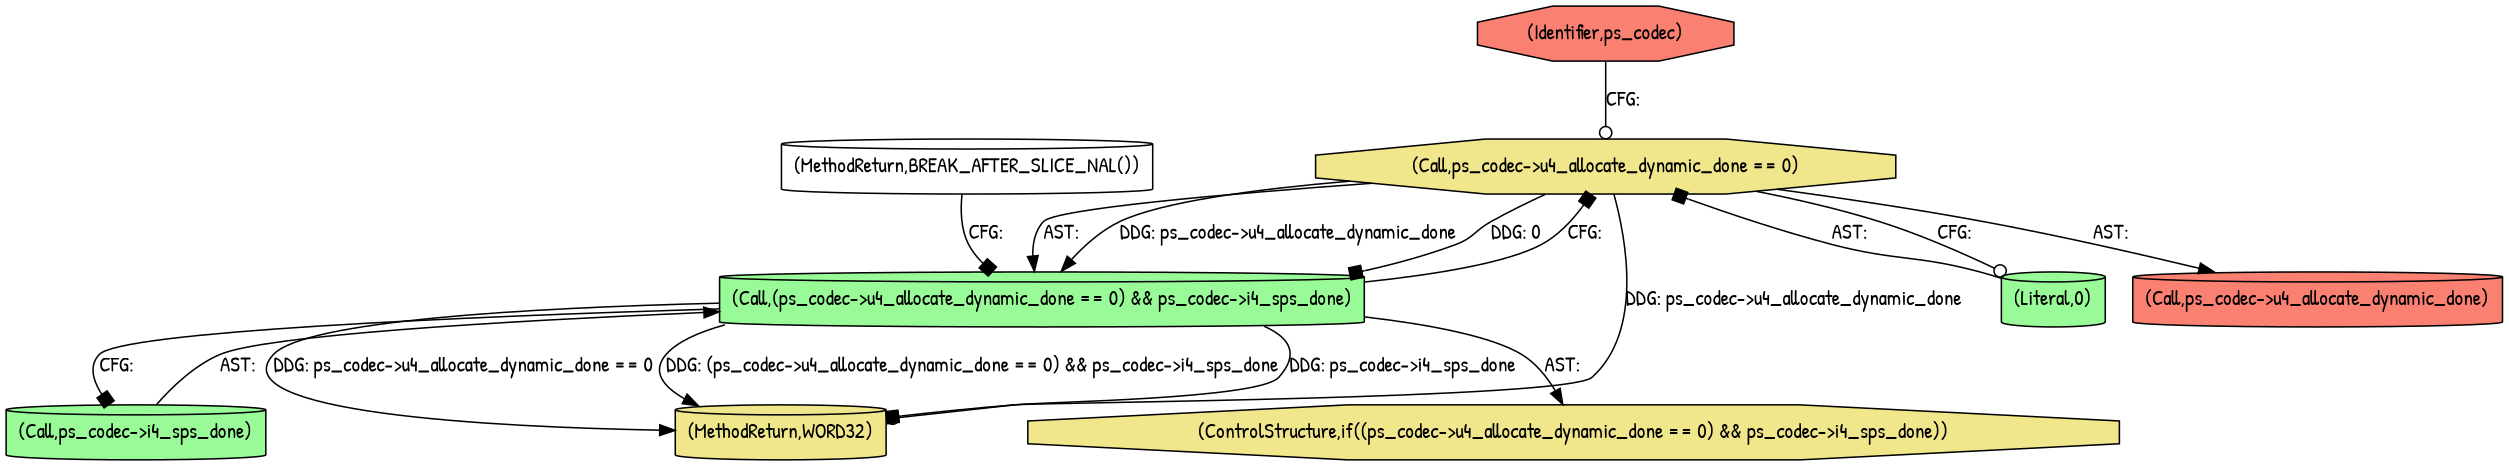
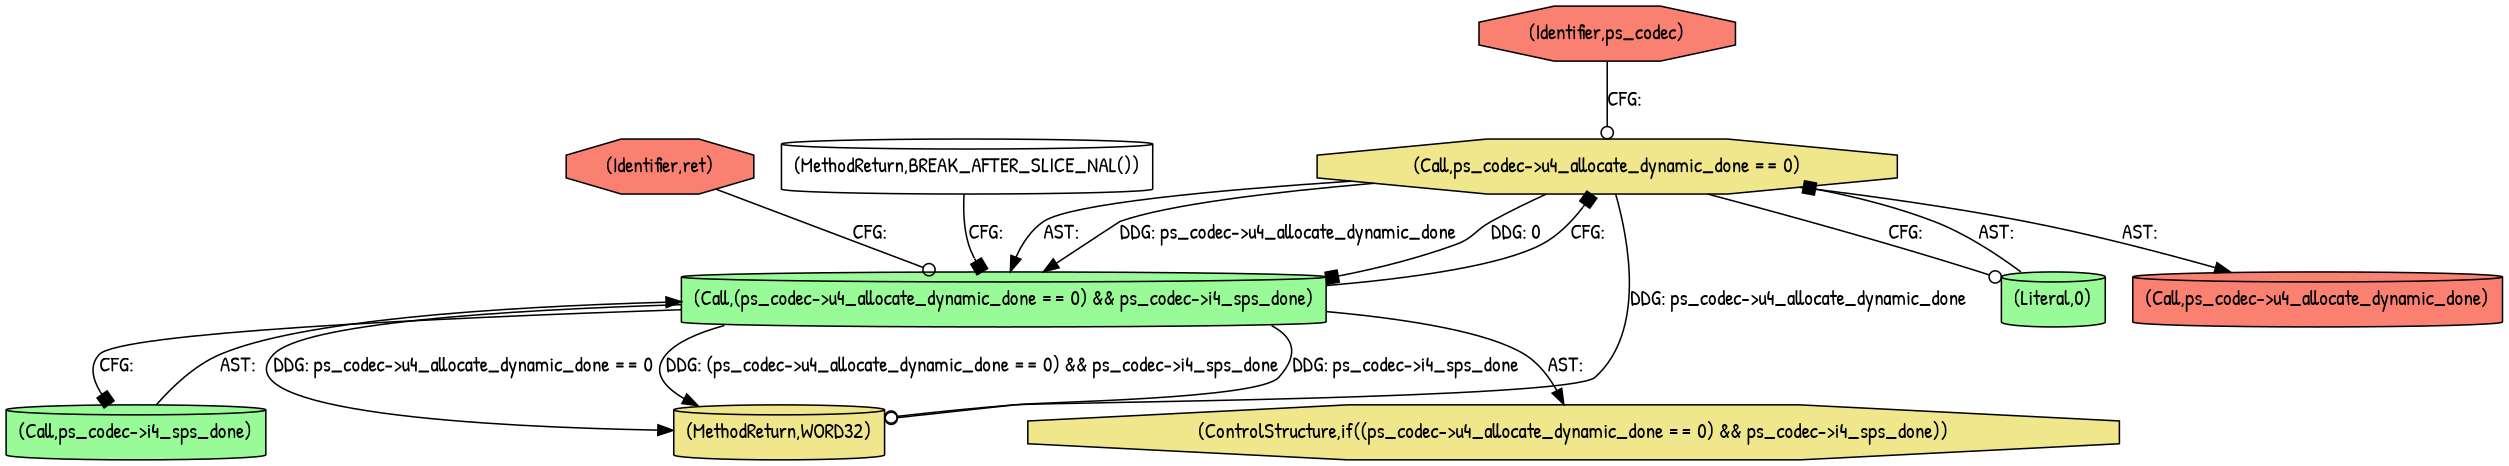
node "(Identifier,ret)": added
edge "(Call,ps_codec->u4_allocate_dynamic_done == 0)" -> "(MethodReturn,WORD32)": arrowhead box -> odot
